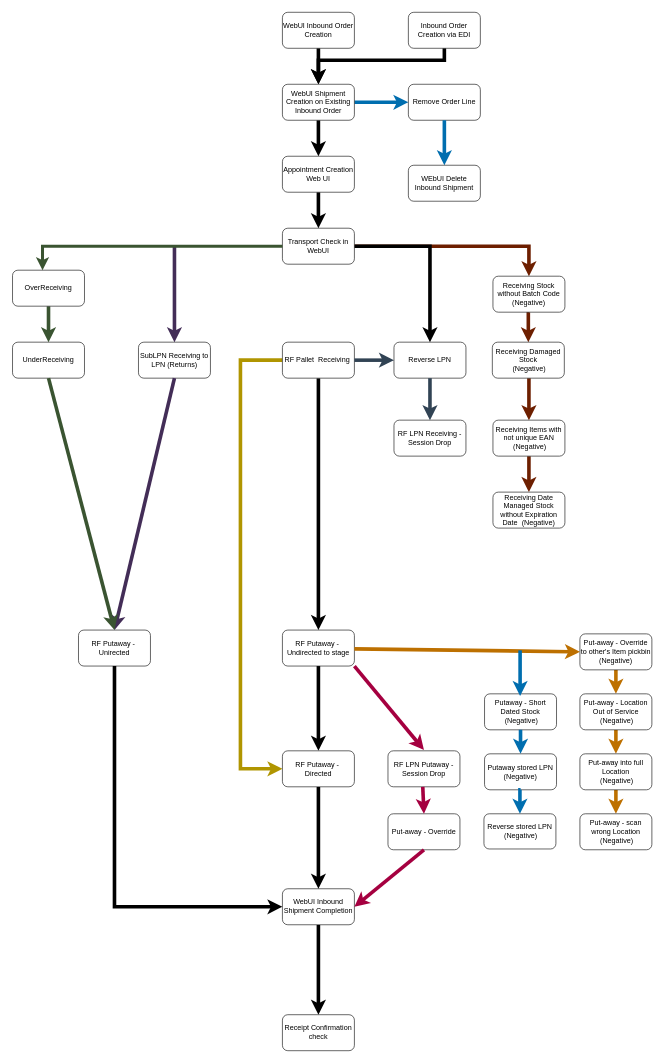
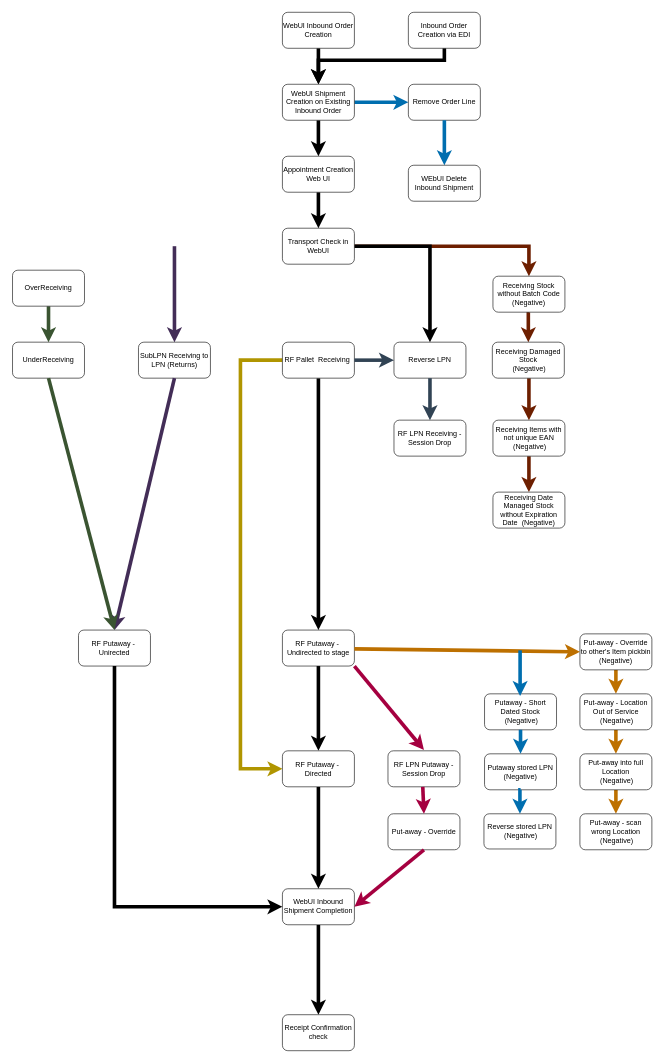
edge "Transport Check in WebUI" -> "OverReceiving": removed
